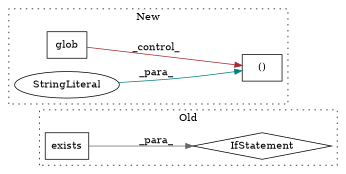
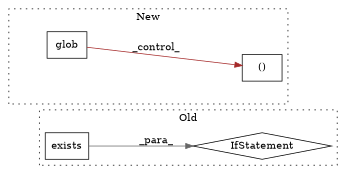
node "StringLiteral": removed
